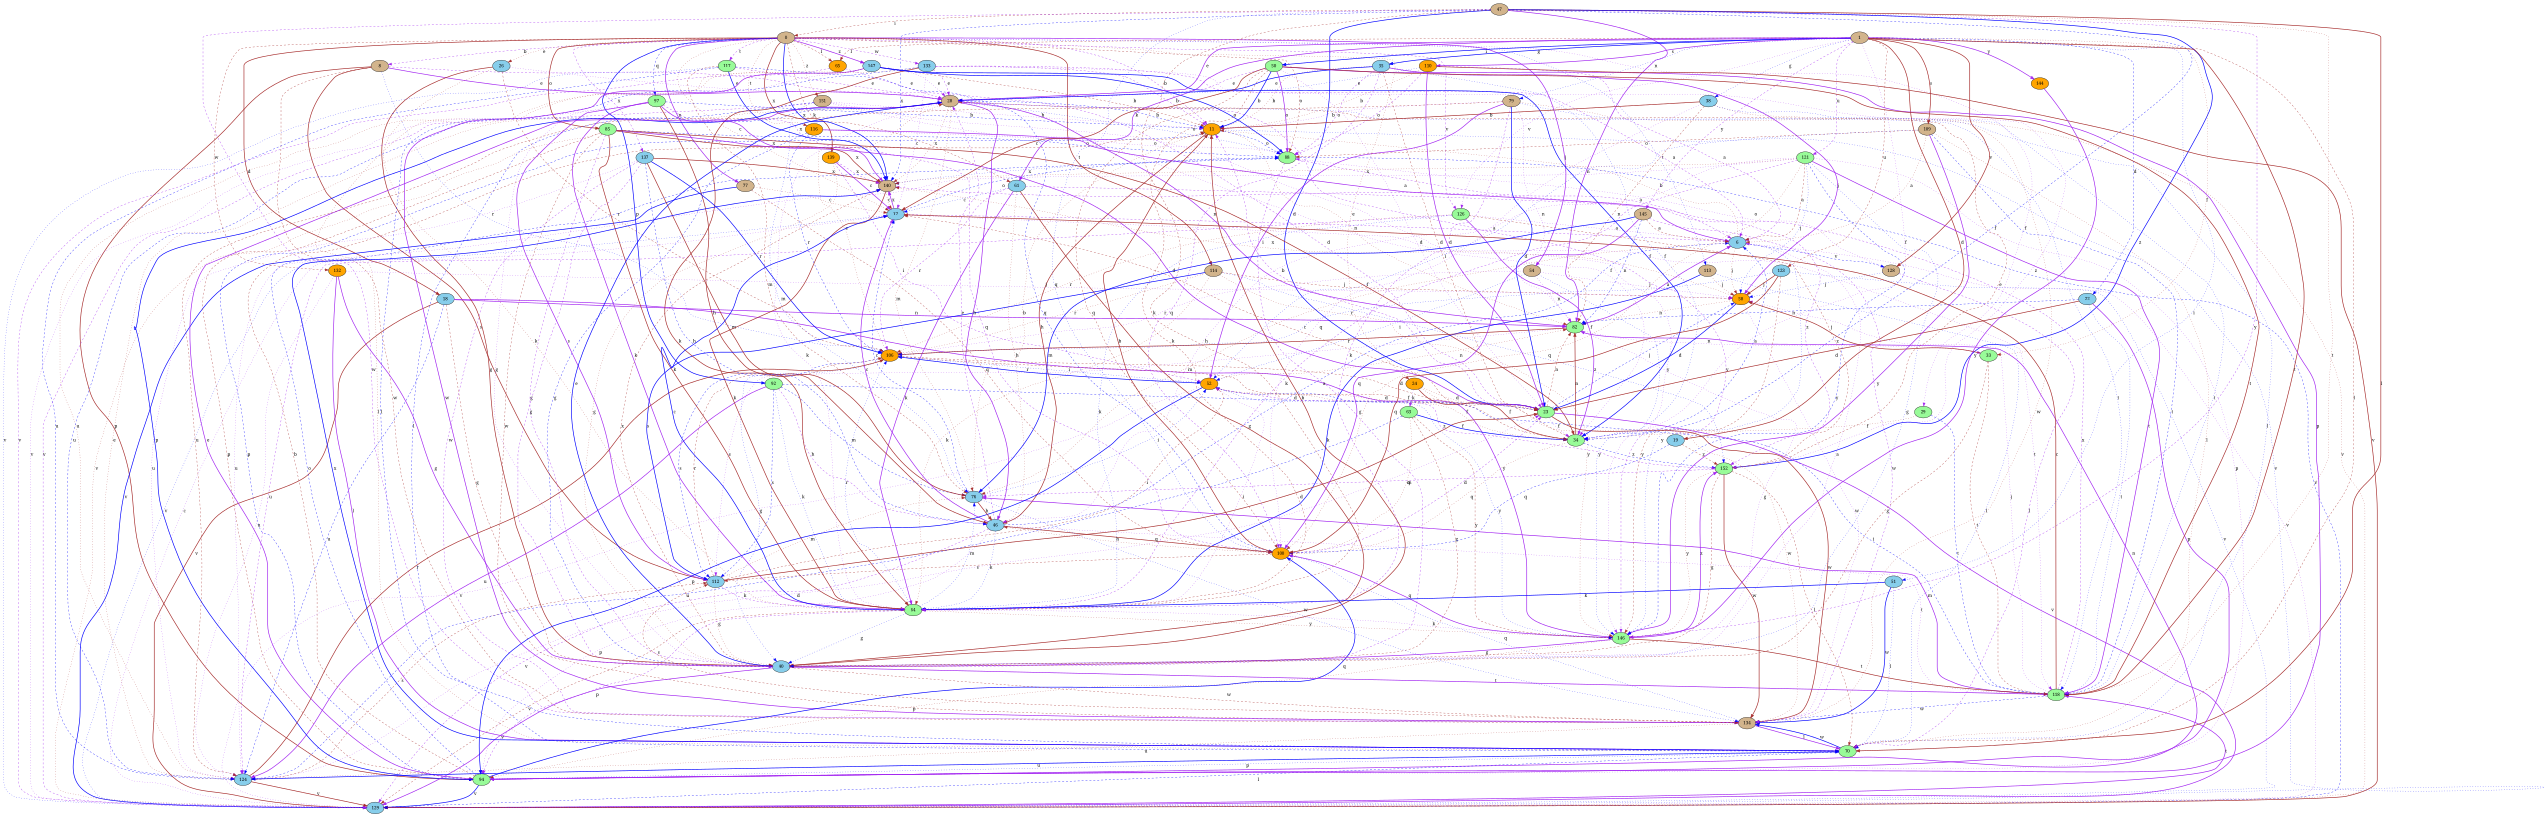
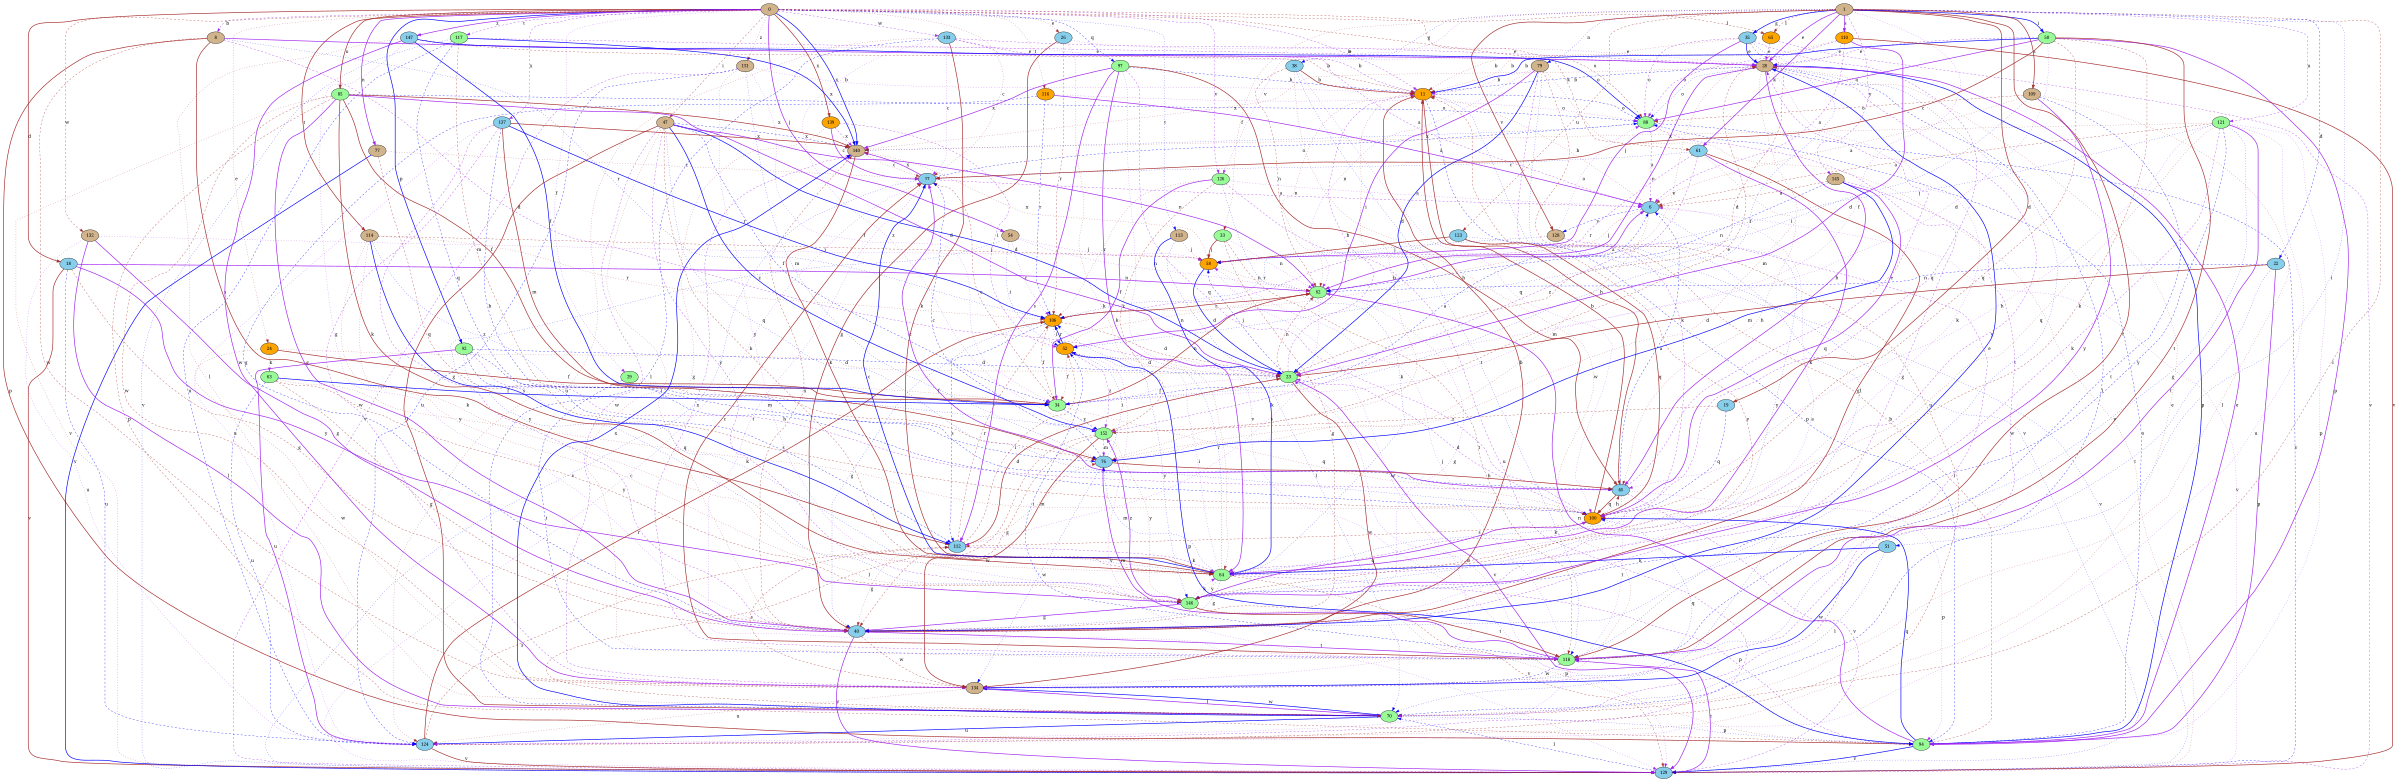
edge "47" -> "0": reversed
node "144": removed
node "132": fillcolor orange -> tan
edge "82" -> "33": reversed
edge "85" -> "40": style dashed -> bold
